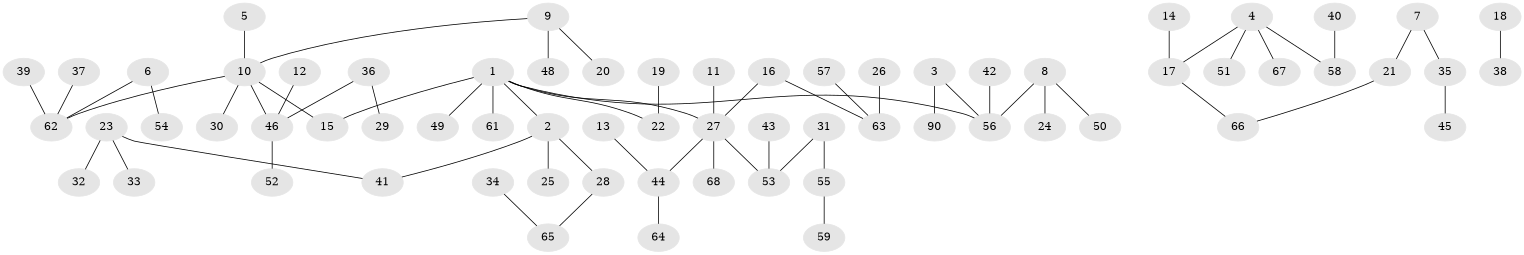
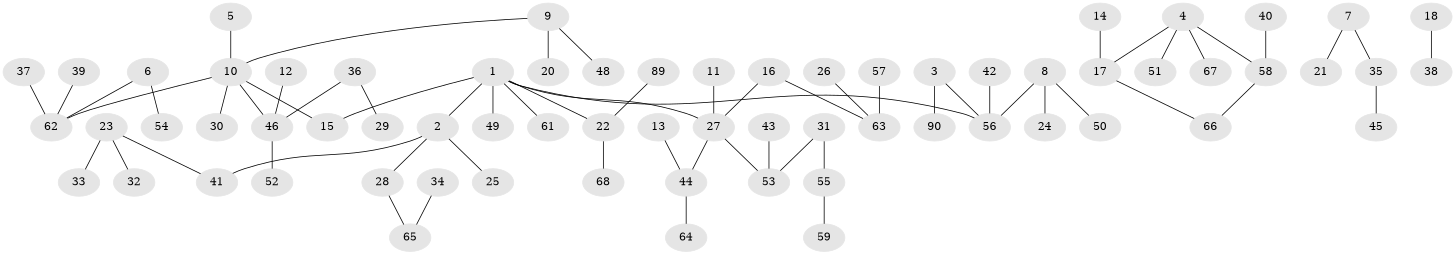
node "19": label "19" -> "89"
edge "21" -- "66": now "58" -- "66"
edge "27" -- "68": now "22" -- "68"
